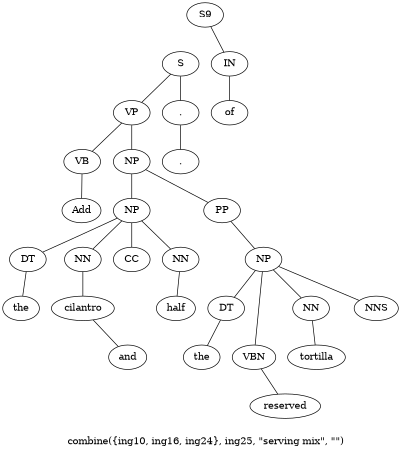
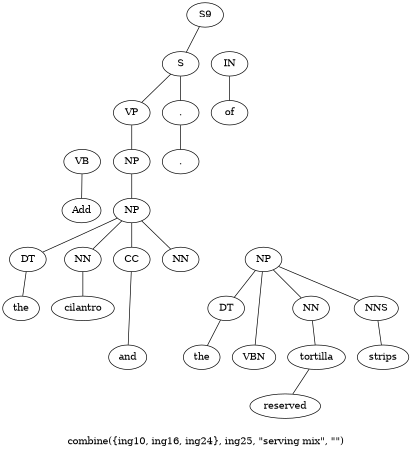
edge "S9" -- "IN": now "S9" -- "S"
edge "VP" -- "VB": removed
node "PP": removed
node "half": removed
edge "cilantro" -- "and": now "CC" -- "and"
node "strips": added
edge "VBN" -- "reserved": now "tortilla" -- "reserved"
